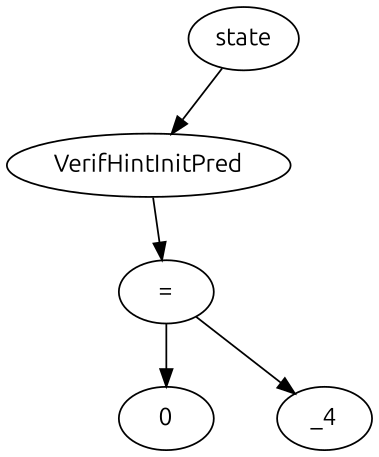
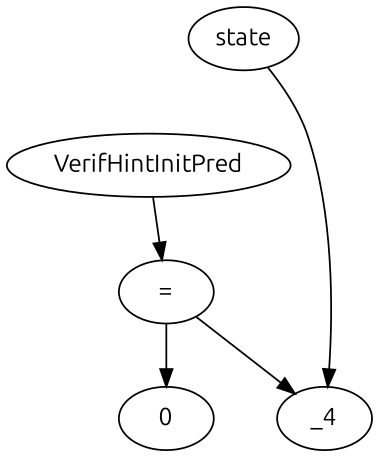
edge "state" -> "VerifHintInitPred": now "state" -> "_4"
